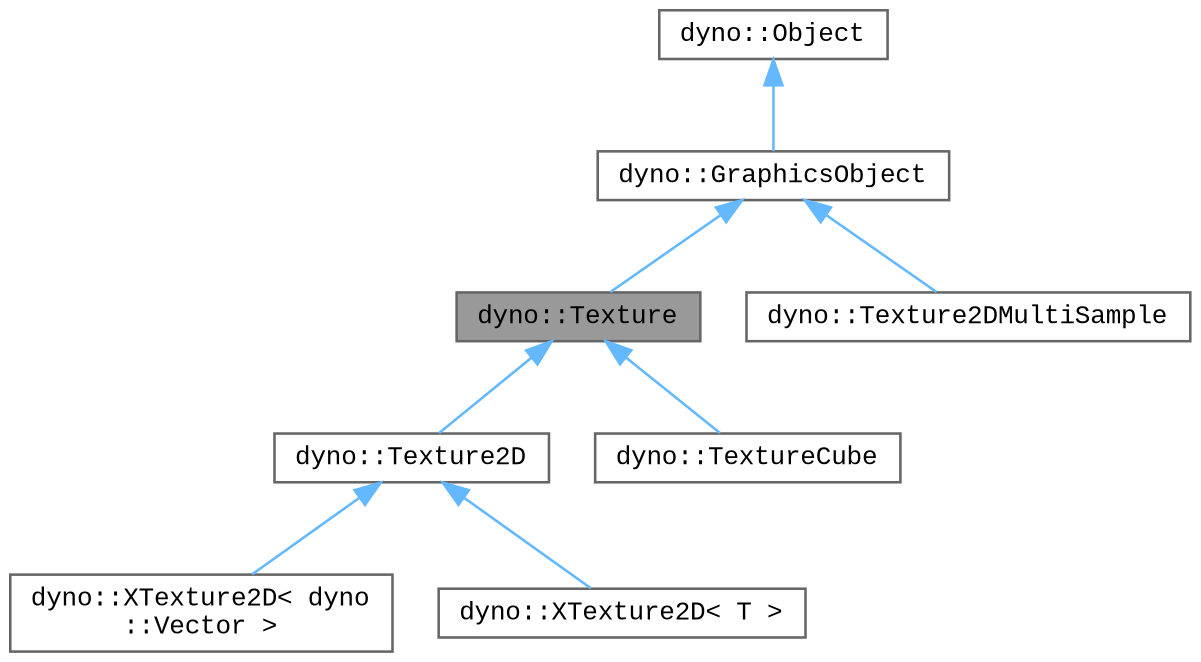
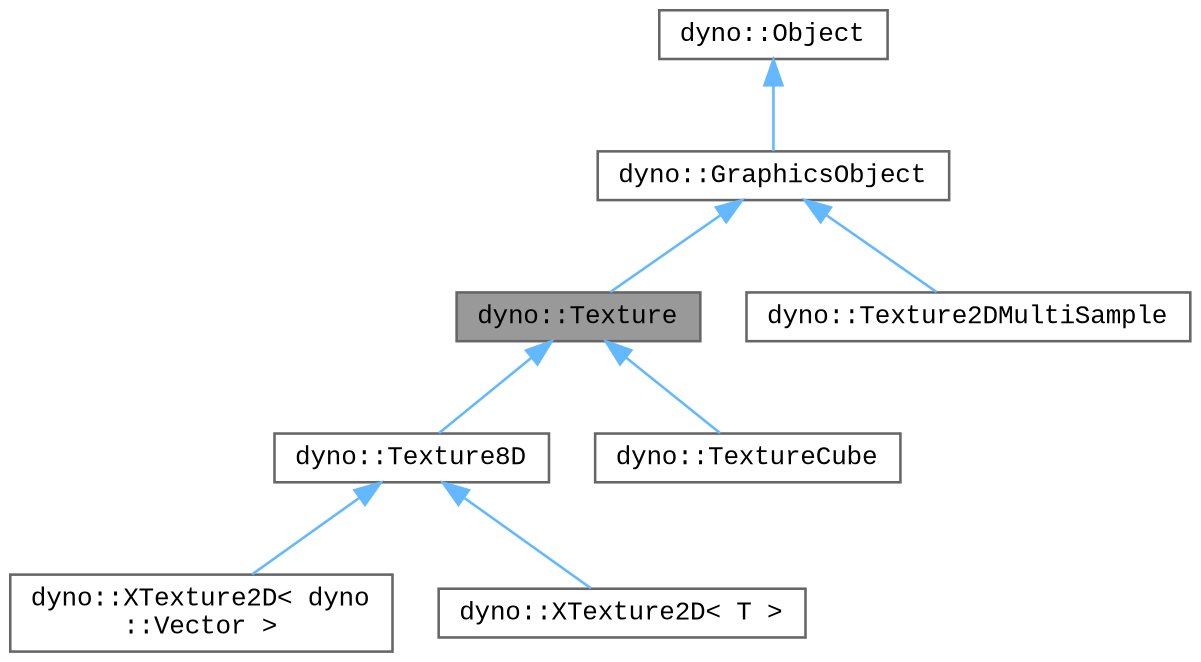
node "dyno::Texture2D": label "dyno::Texture2D" -> "dyno::Texture8D"
